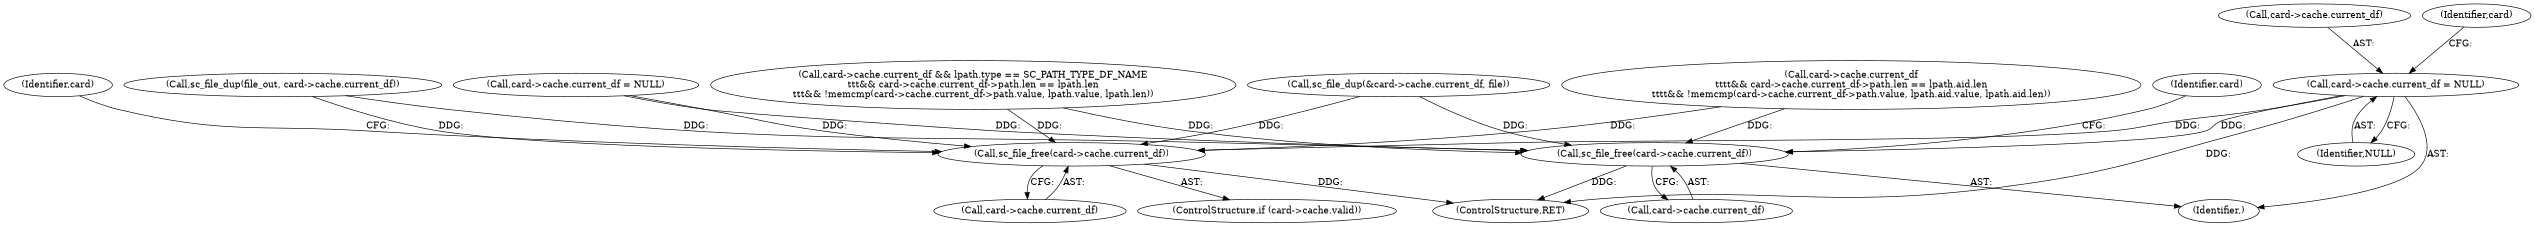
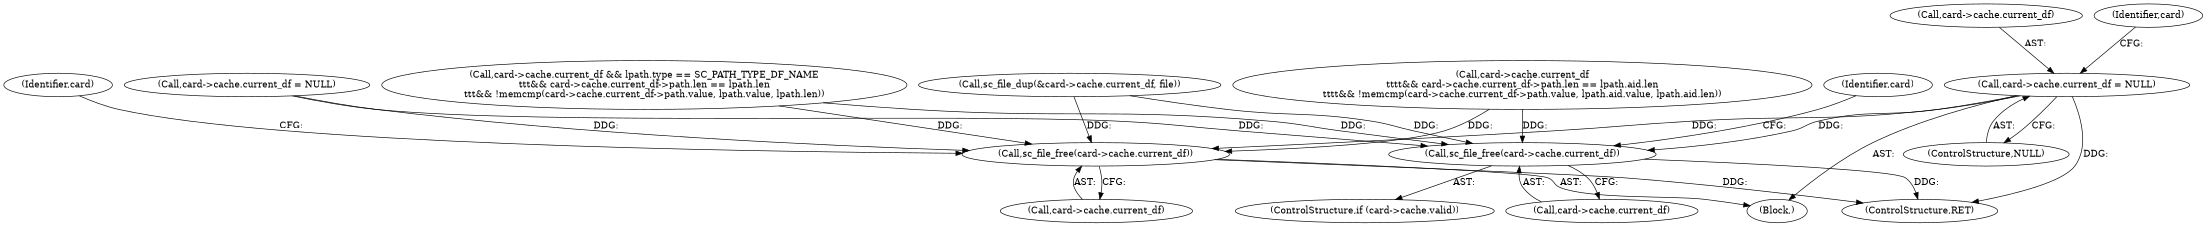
node "(Call,sc_file_dup(file_out, card->cache.current_df))": removed
node "(Identifier,NULL)": label "(Identifier,NULL)" -> "(ControlStructure,NULL)"
node "(Identifier,)": label "(Identifier,)" -> "(Block,)"
